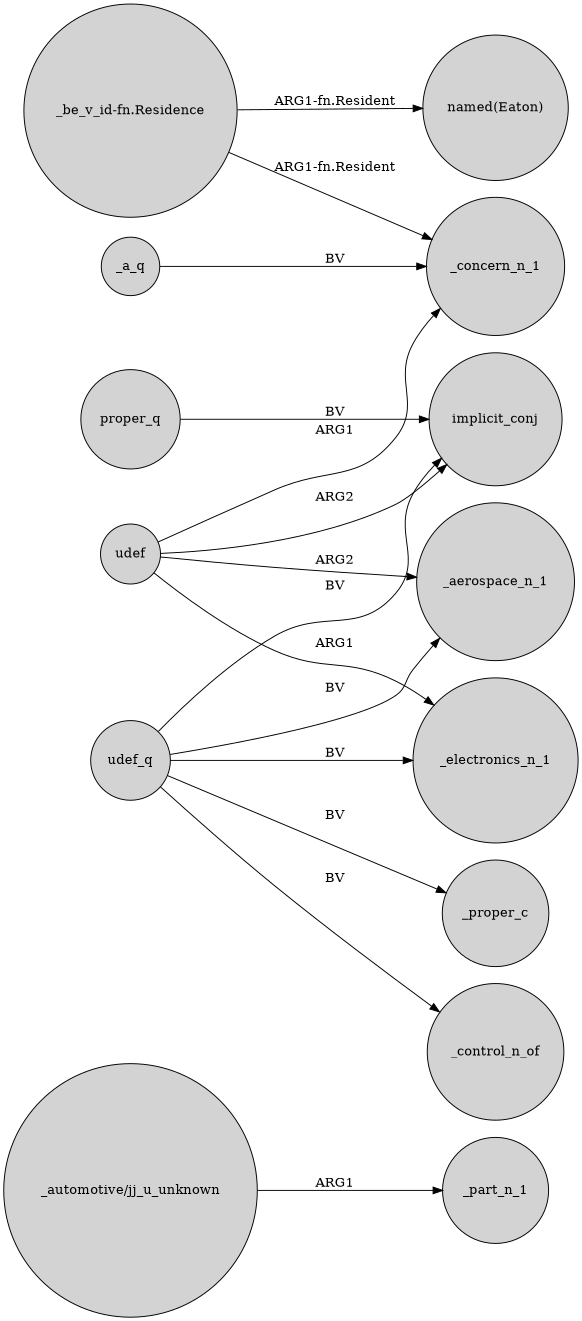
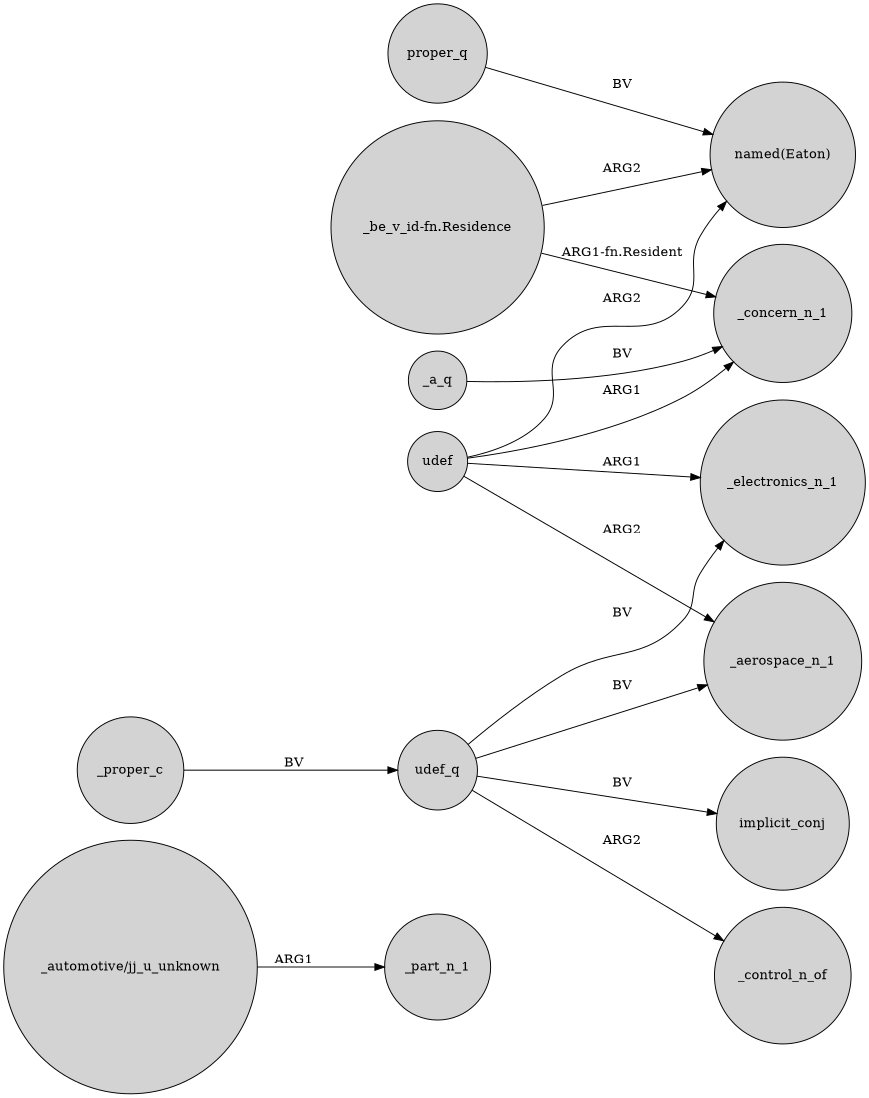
edge "_be_v_id-fn.Residence" -> "named(Eaton)": label "ARG1-fn.Resident" -> "ARG2"
edge "proper_q" -> "implicit_conj": now "proper_q" -> "named(Eaton)"
edge "udef" -> "implicit_conj": now "udef" -> "named(Eaton)"
edge "udef_q" -> "_proper_c": reversed
edge "udef_q" -> "_control_n_of": label "BV" -> "ARG2"
